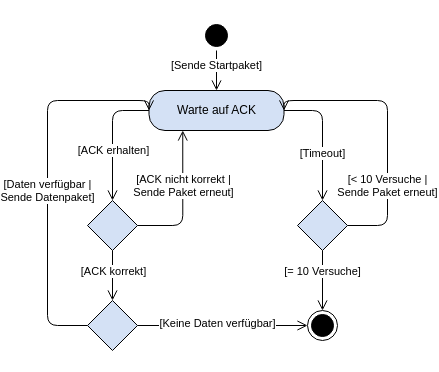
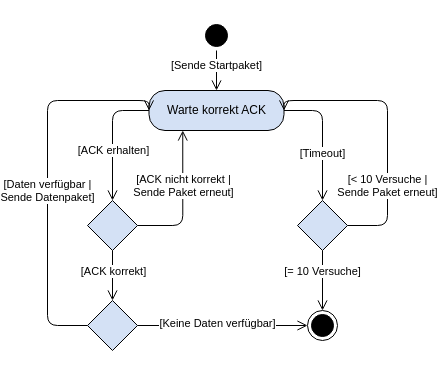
node "Warte auf ACK": label "Warte auf ACK" -> "Warte korrekt ACK"
